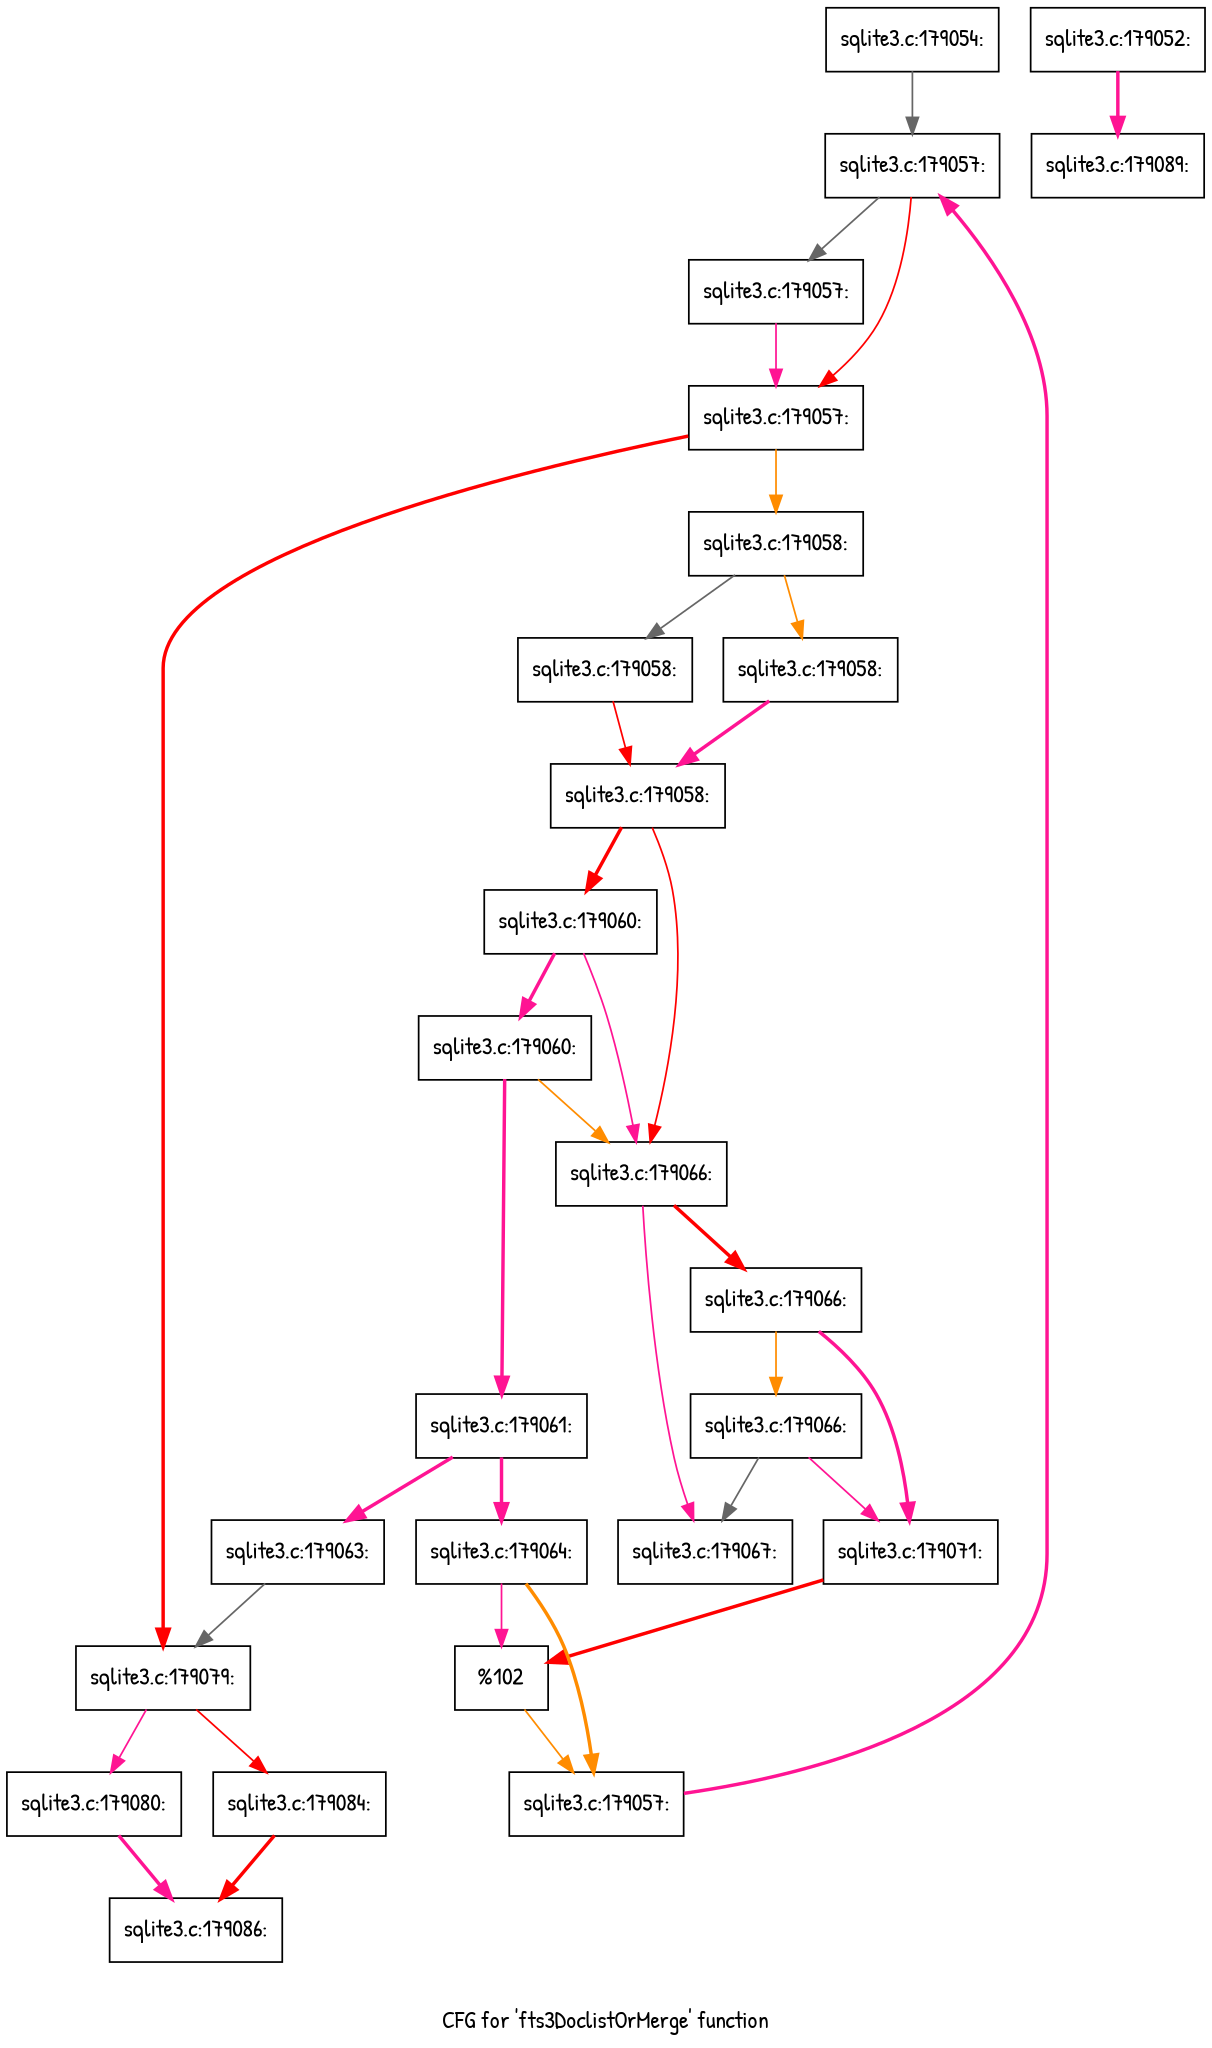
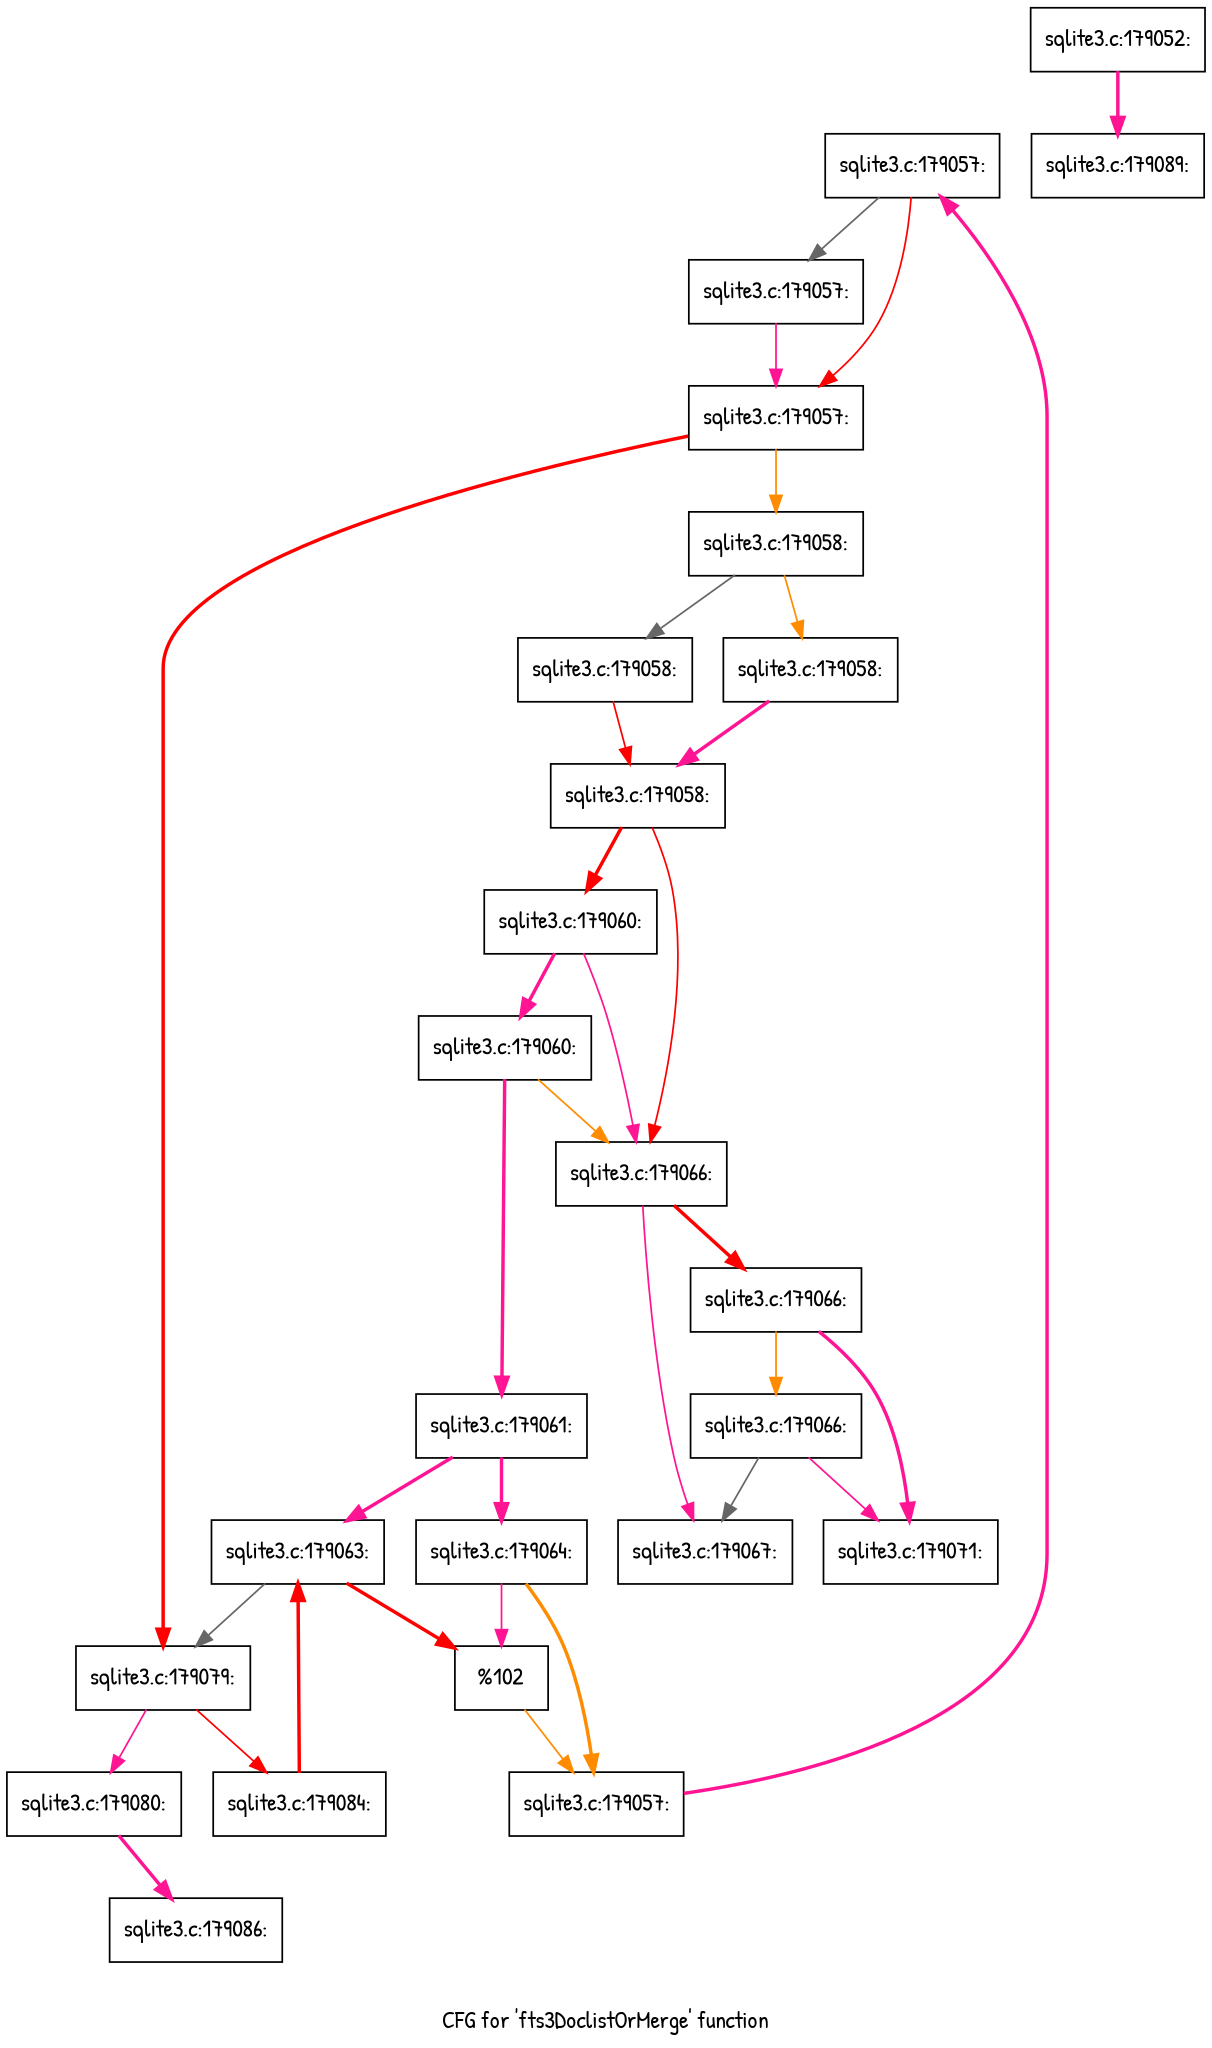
node "sqlite3.c:179054:": removed
edge "sqlite3.c:179071:" -> "%102": now "sqlite3.c:179063:" -> "%102"
edge "sqlite3.c:179084:" -> "sqlite3.c:179086:": now "sqlite3.c:179084:" -> "sqlite3.c:179063:"
